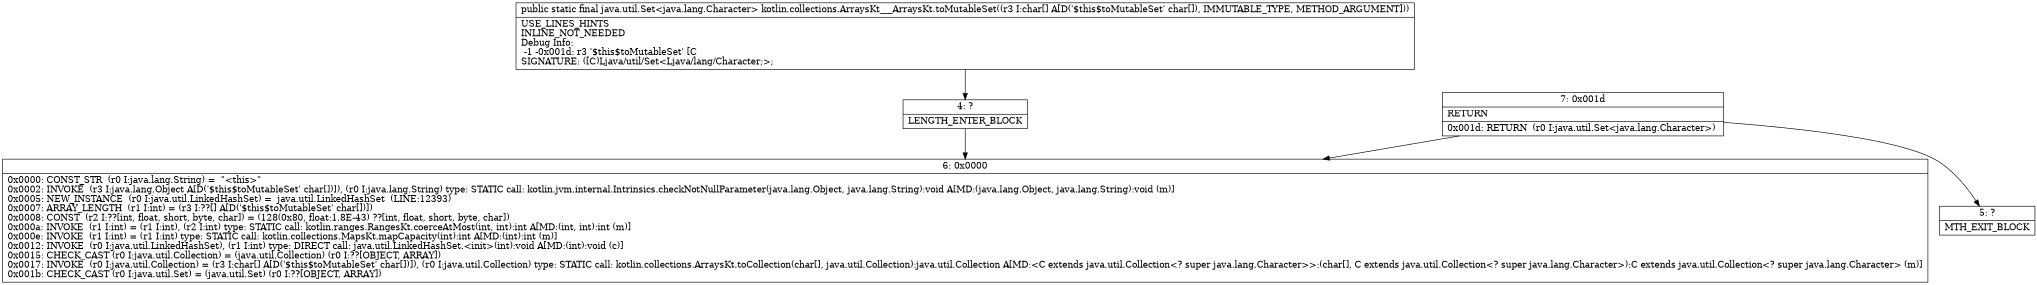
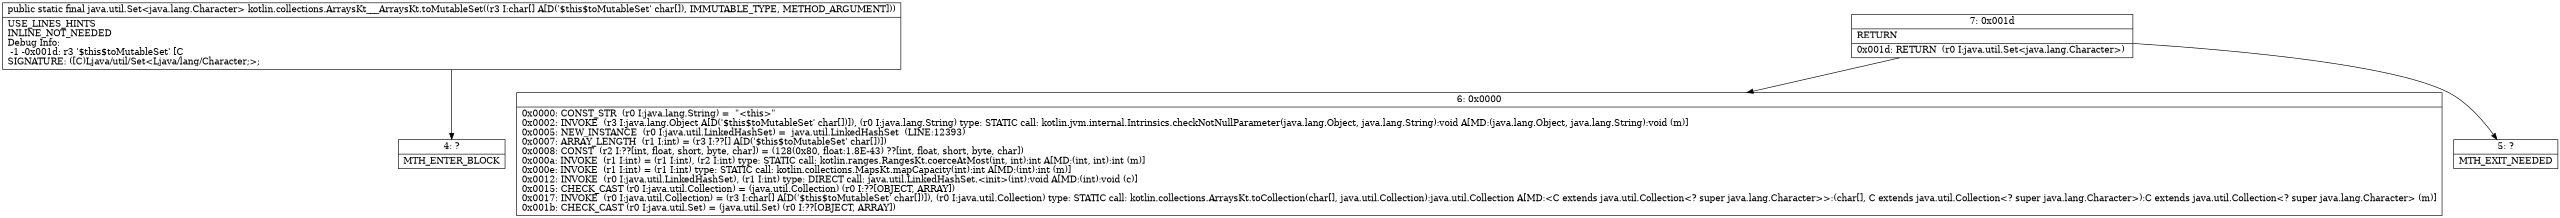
node "4: ?": text "LENGTH_ENTER_BLOCK" -> "MTH_ENTER_BLOCK"
edge "4: ?" -> "6: 0x0000": removed
node "5: ?": text "MTH_EXIT_BLOCK" -> "MTH_EXIT_NEEDED"
